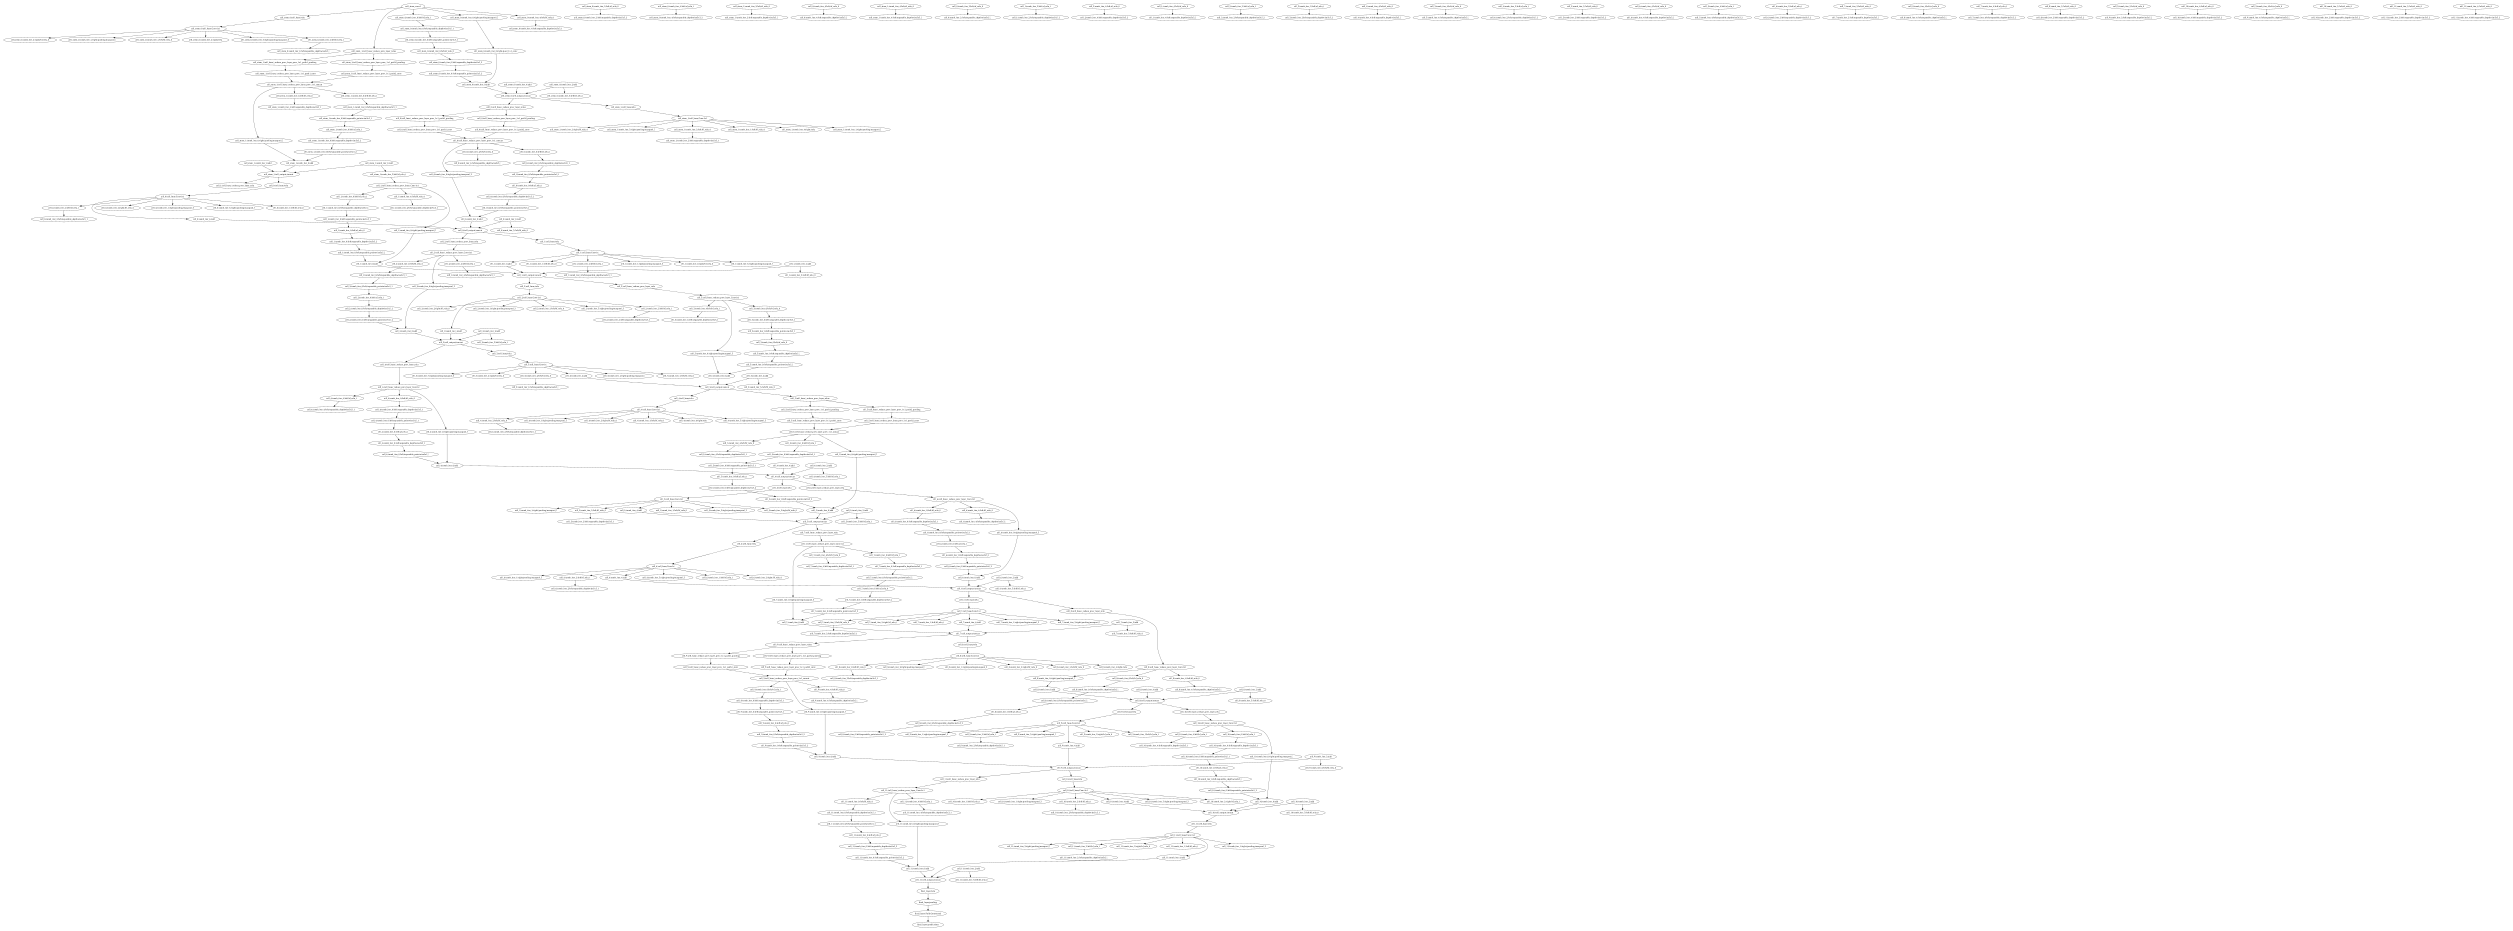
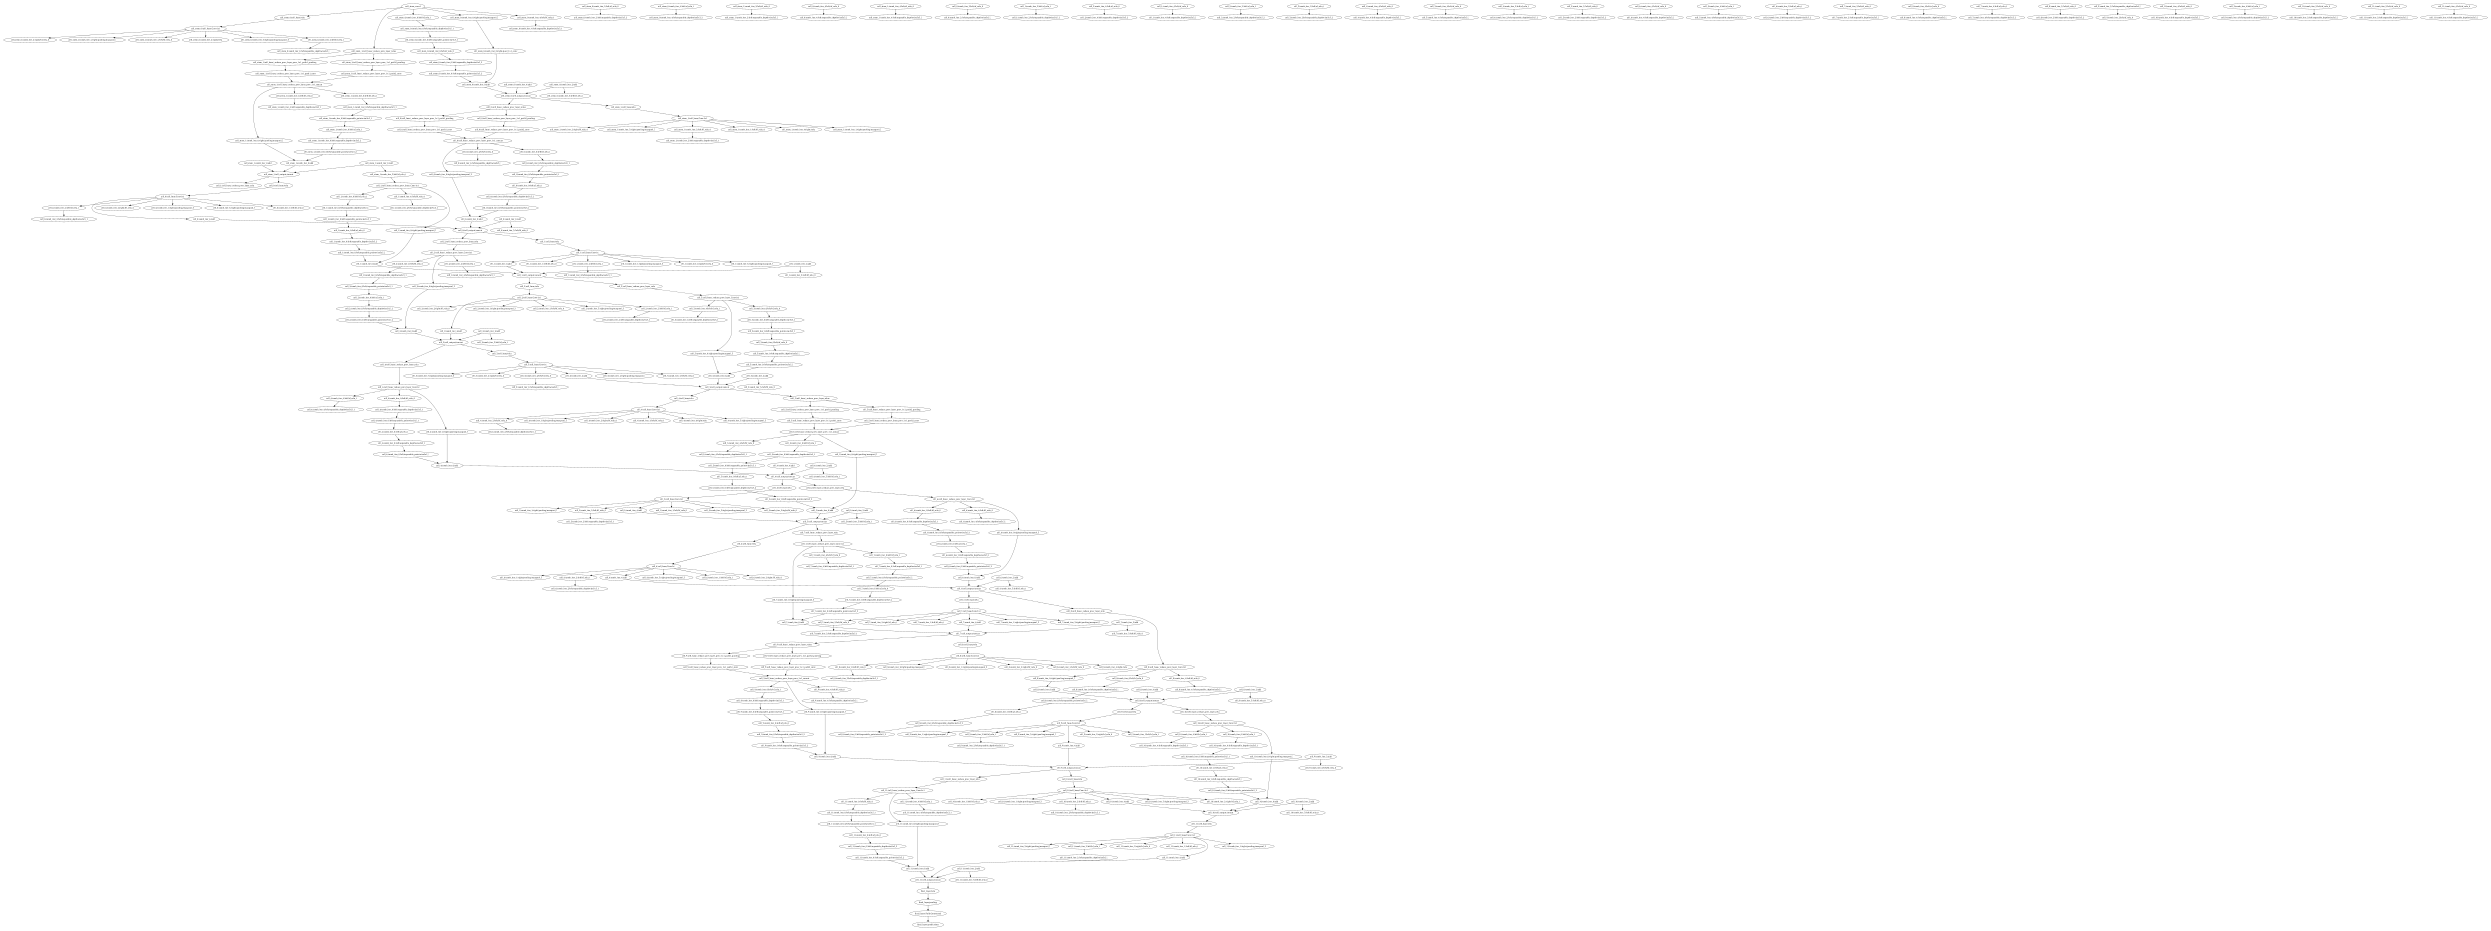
edge "cell_9/comb_iter_2/left/af_relu_0" -> "cell_9/comb_iter_2/left/separable_depthwise5x5_2": reversed
